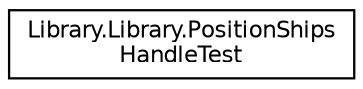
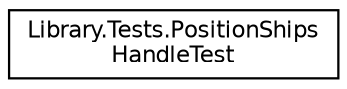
node "Library.Library.PositionShips HandleTest": label "Library.Library.PositionShips HandleTest" -> "Library.Tests.PositionShips HandleTest"
